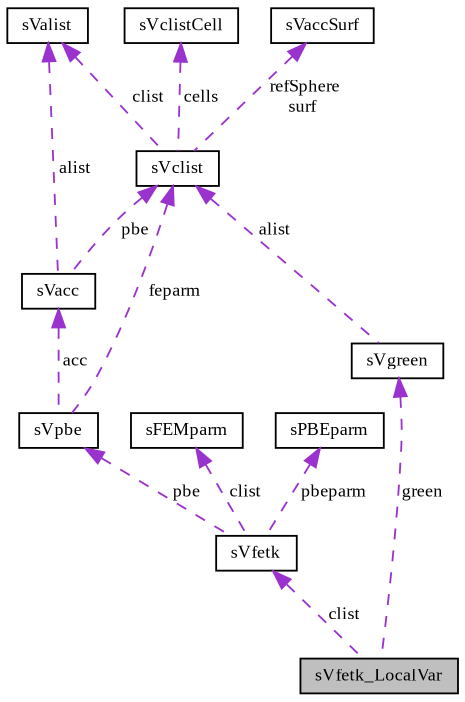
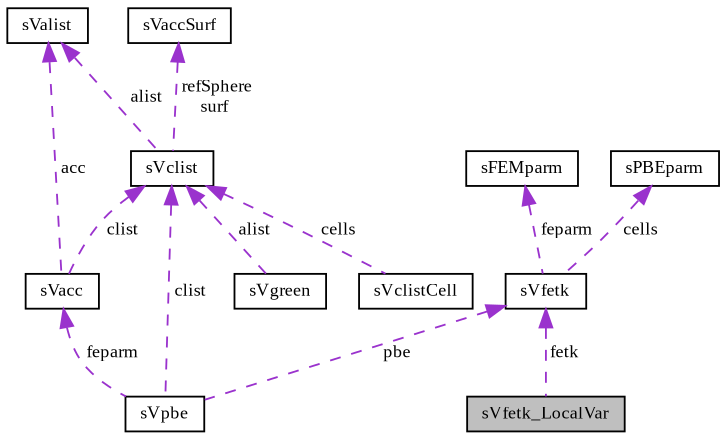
edge "sVclist" -> "sValist": label " clist" -> " alist"
edge "sVclist" -> "sVclistCell": reversed
edge "sVacc" -> "sValist": label " alist" -> " acc"
edge "sVacc" -> "sVclist": label " pbe" -> " clist"
edge "sVpbe" -> "sVclist": label " feparm" -> " clist"
edge "sVpbe" -> "sVacc": label " acc" -> " feparm"
edge "sVfetk" -> "sFEMparm": label " clist" -> " feparm"
edge "sVfetk" -> "sPBEparm": label " pbeparm" -> " cells"
edge "sVfetk" -> "sVpbe": reversed
edge "sVfetk_LocalVar" -> "sVgreen": removed, label "green"
edge "sVfetk_LocalVar" -> "sVfetk": label " clist" -> " fetk"
